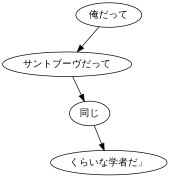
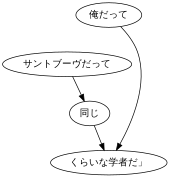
edge "俺だって" -> "サントブーヴだって": now "俺だって" -> "くらいな学者だ」"
